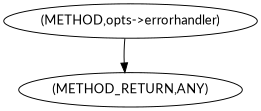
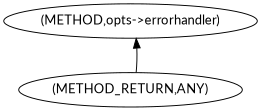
edge "(METHOD,opts->errorhandler)" -> "(METHOD_RETURN,ANY)": reversed
